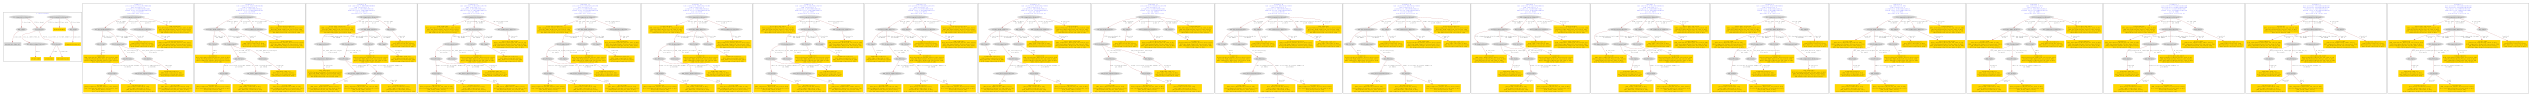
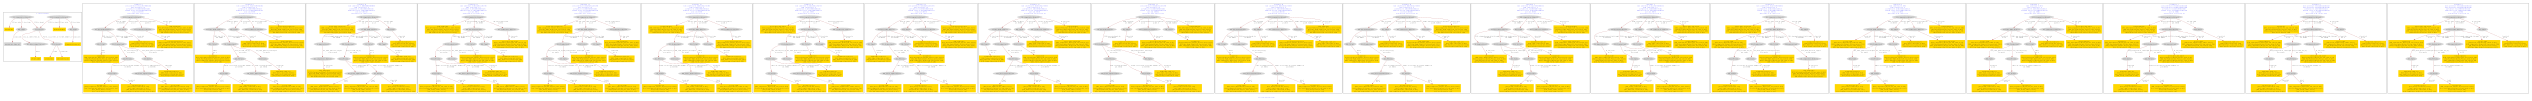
node "occupation": added
